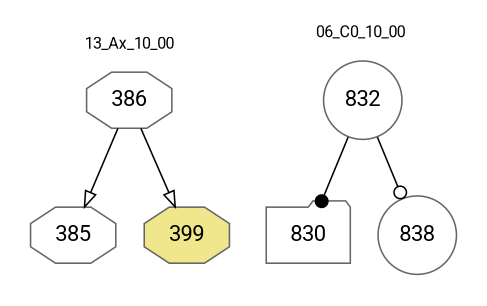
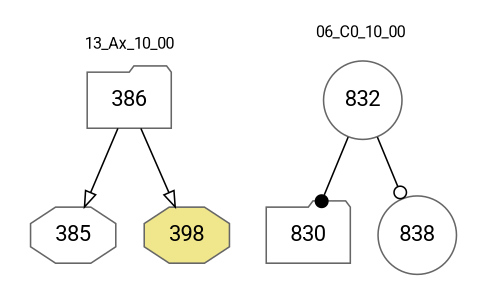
node "386": shape octagon -> folder
node "399": label "399" -> "398"
